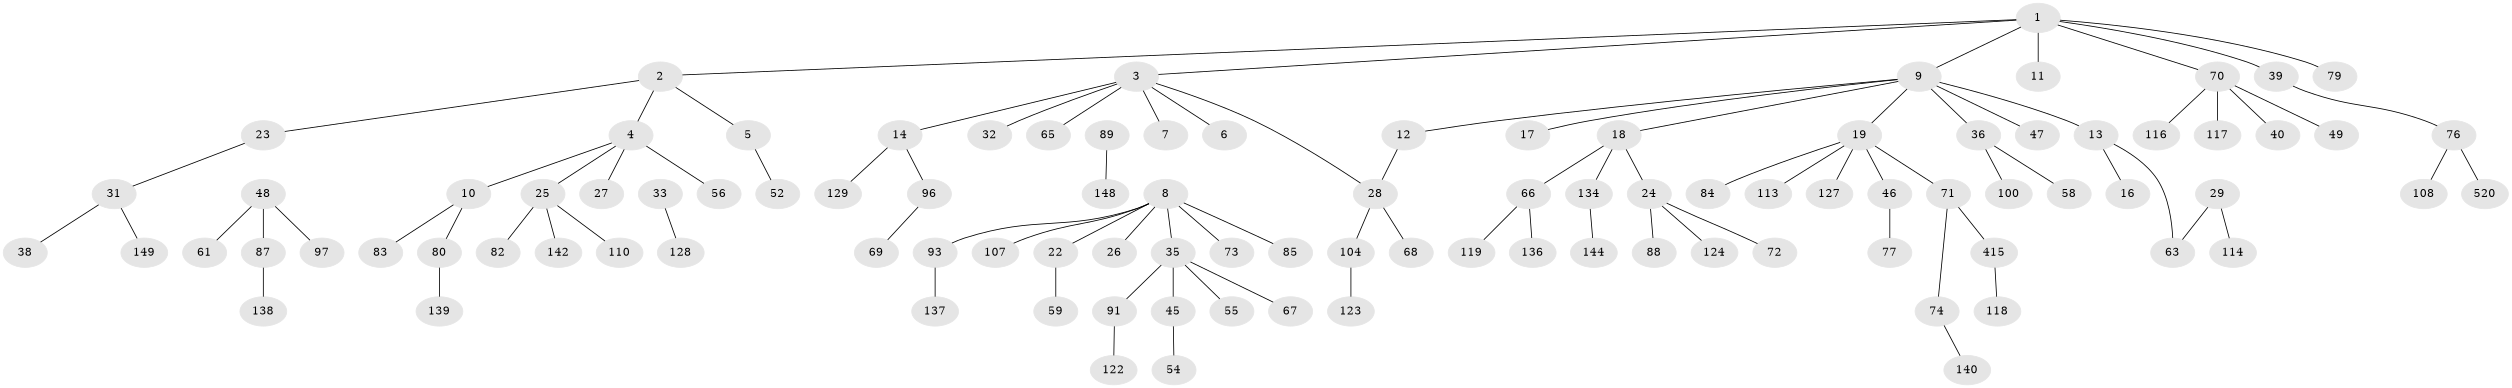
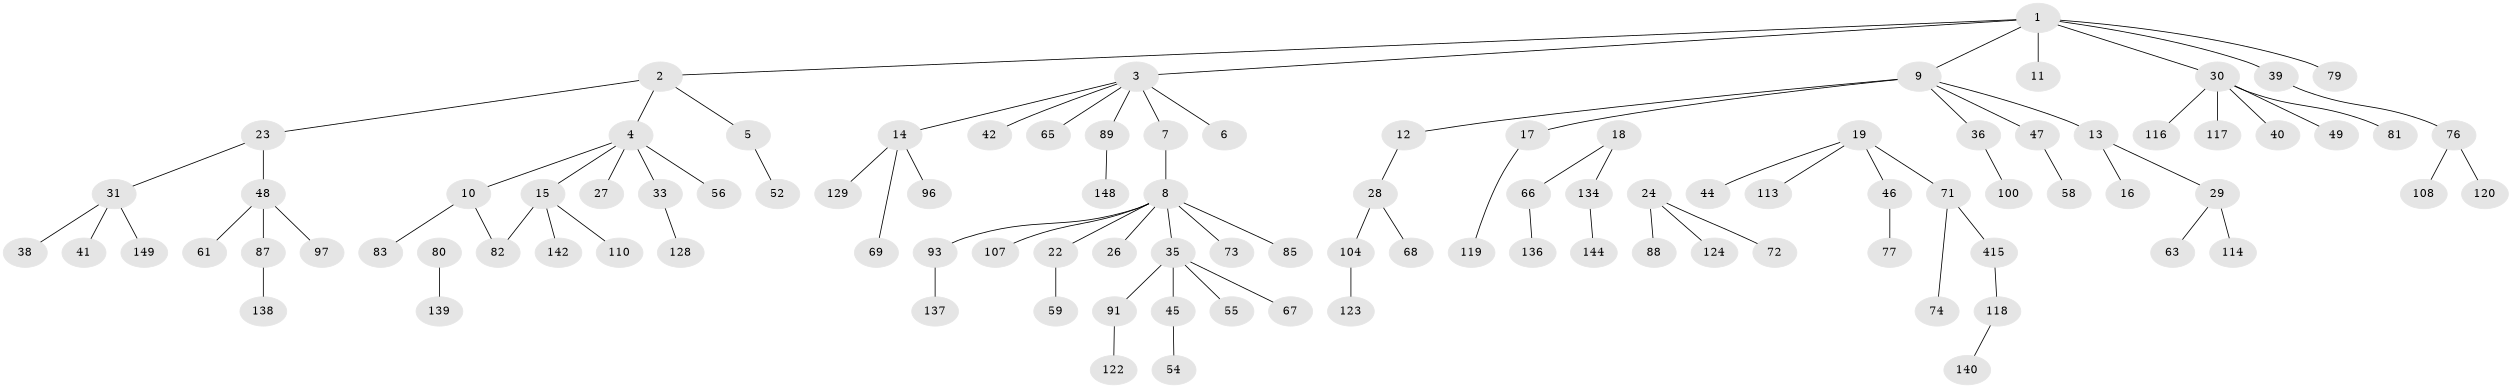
node "70": label "70" -> "30"
edge "9" -- "18": removed
edge "9" -- "19": removed
edge "3" -- "28": now "3" -- "89"
node "32": label "32" -> "42"
node "81": added
edge "23" -- "48": added
edge "4" -- "33": added
edge "7" -- "8": added
edge "18" -- "24": removed
edge "36" -- "58": now "47" -- "58"
edge "13" -- "63": now "13" -- "29"
node "25": label "25" -> "15"
node "84": label "84" -> "44"
node "127": removed
node "520": label "520" -> "120"
edge "10" -- "80": now "10" -- "82"
edge "96" -- "69": now "14" -- "69"
edge "66" -- "119": now "17" -- "119"
node "41": added
edge "74" -- "140": now "118" -- "140"
